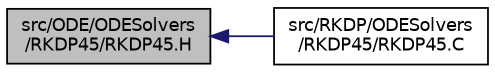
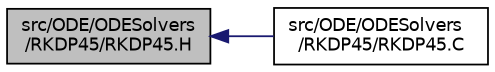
node "src/RKDP/ODESolvers /RKDP45/RKDP45.C": label "src/RKDP/ODESolvers /RKDP45/RKDP45.C" -> "src/ODE/ODESolvers /RKDP45/RKDP45.C"
